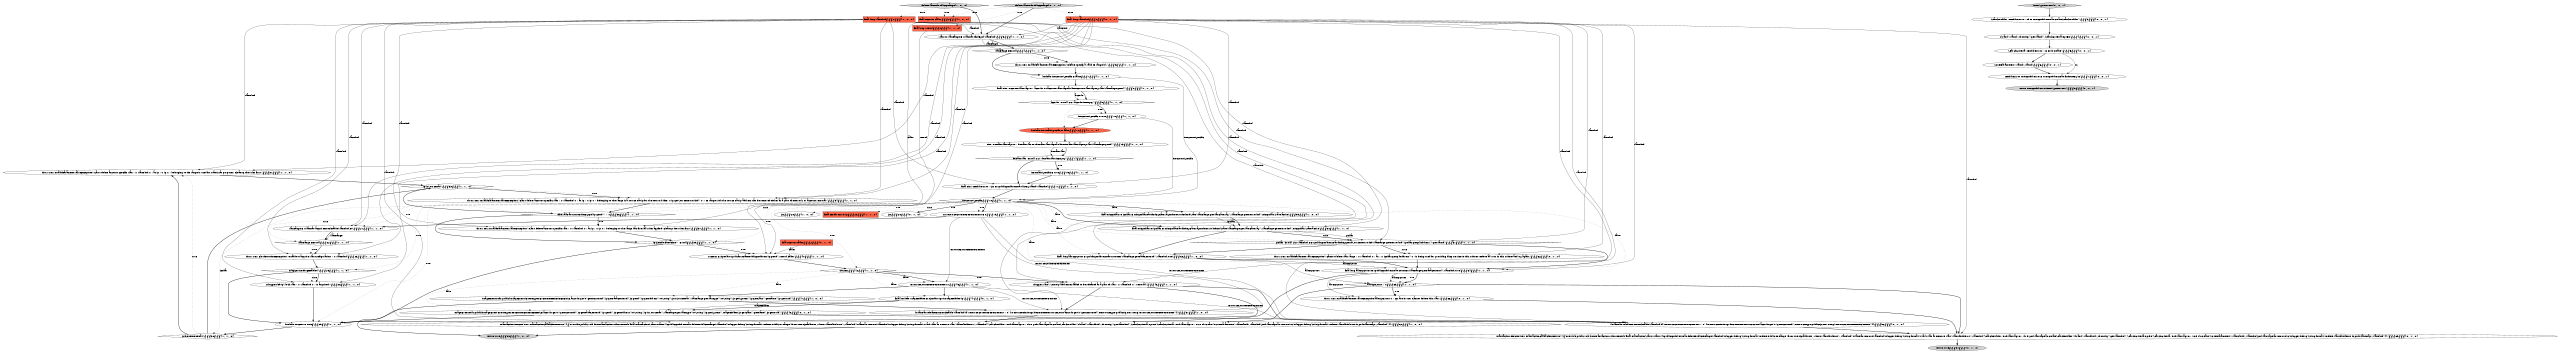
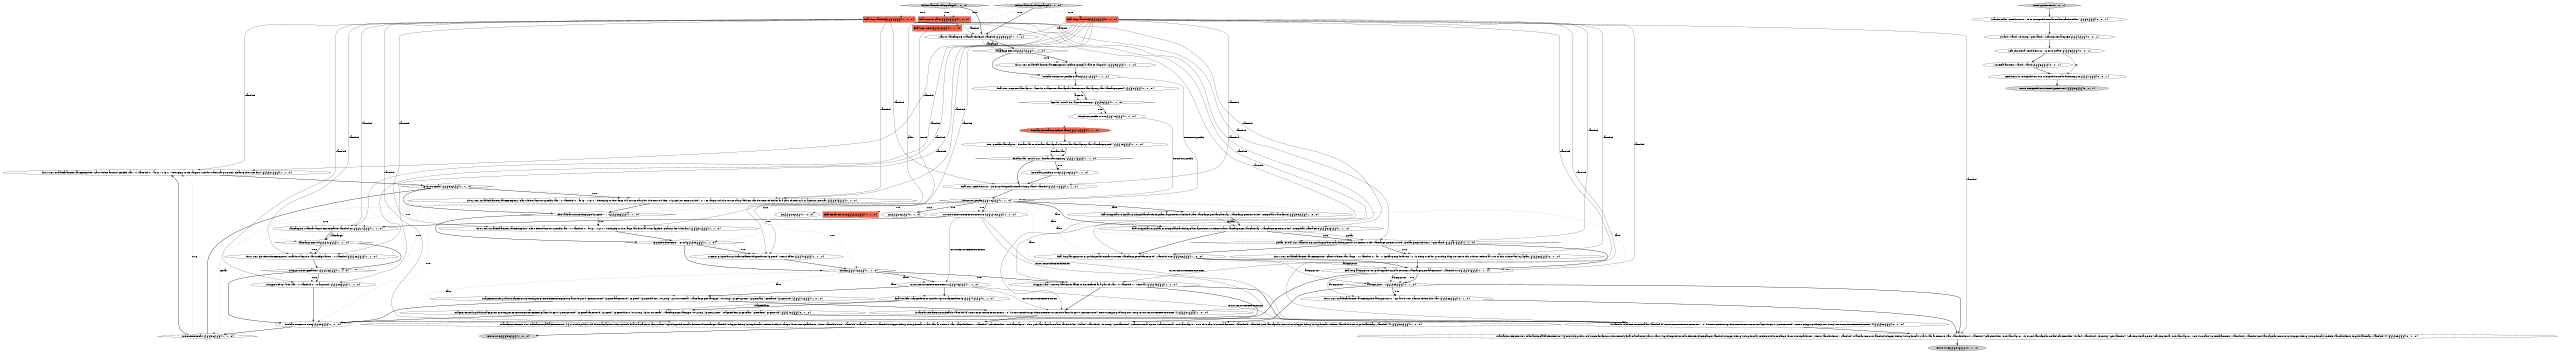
edge "isAccountSpecific = true@@@10@@@['1', '1', '0']" -> "boolean isDomainSpecific = false@@@12@@@['1', '1', '0']": removed
node "final Account caller@@@2@@@['0', '1', '0']": removed
edge "vlanRange == null@@@22@@@['1', '1', '0']" -> "s_logger.isDebugEnabled()@@@25@@@['1', '1', '0']": added
edge "ip.getAllocatedTime() != null@@@39@@@['1', '1', '0']" -> "return true@@@83@@@['1', '0', '0']": now "ip.getAllocatedTime() != null@@@39@@@['1', '1', '0']" -> "!success@@@42@@@['1', '1', '0']"
